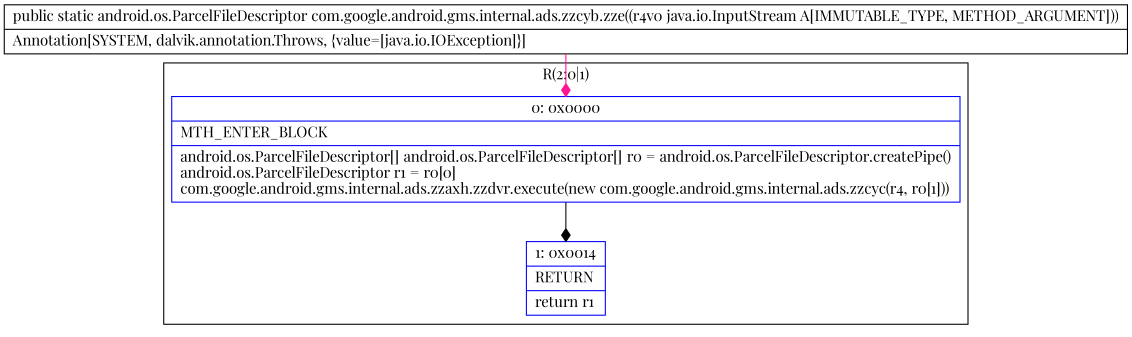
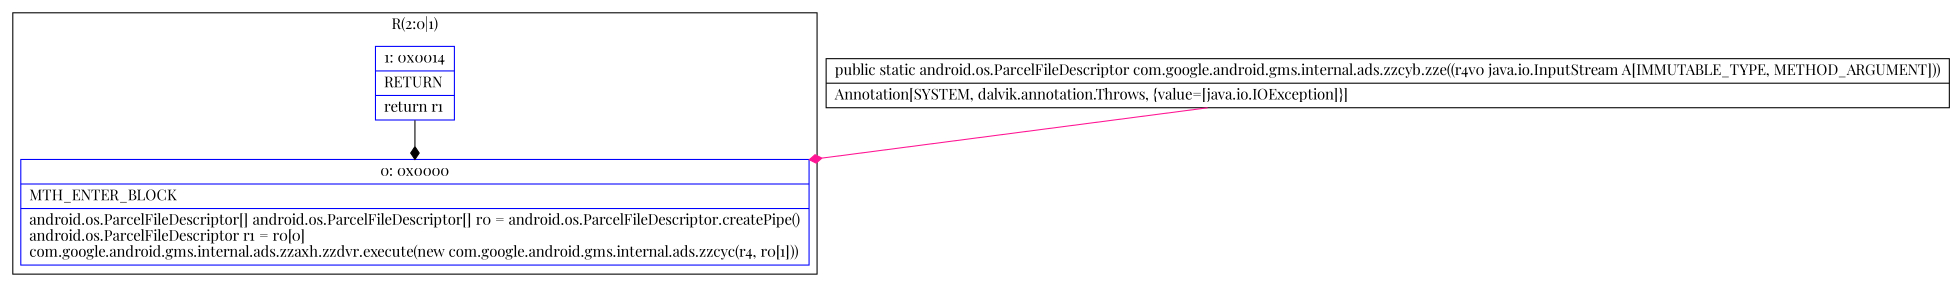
edge "0: 0x0000" -> "1: 0x0014": reversed
